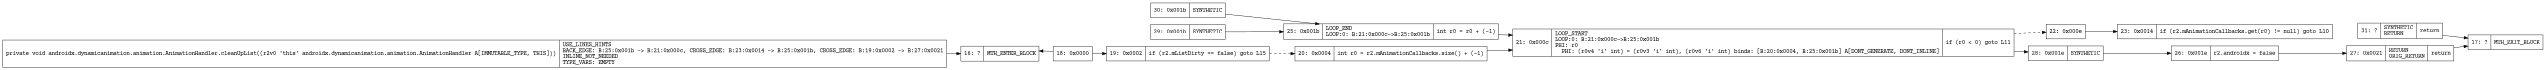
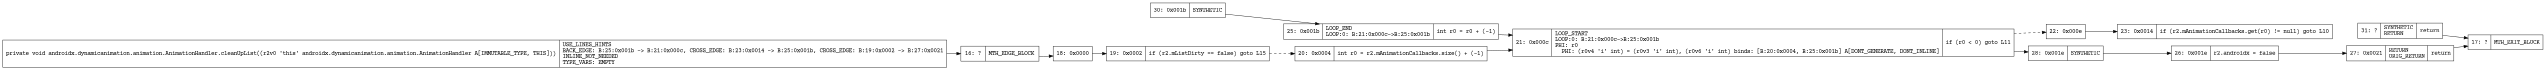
node "29: 0x001b": removed
edge "18: 0x0000" -> "16: ?": reversed
node "16: ?": text "MTH_ENTER_BLOCK" -> "MTH_EDGE_BLOCK"
